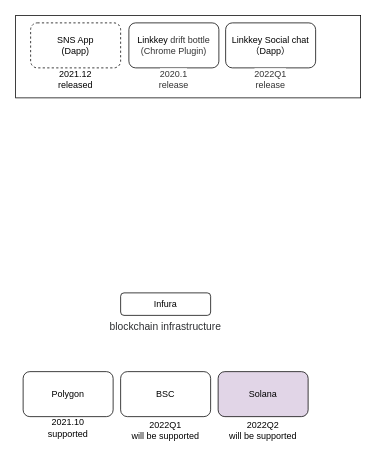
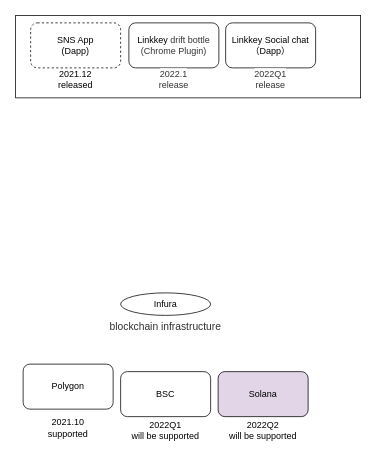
node "2020.1 release": label "2020.1 release" -> "2022.1 release"
node "Infura": shape rounded rectangle -> ellipse
node "Polygon": moved (68, 394) -> (68, 387)
